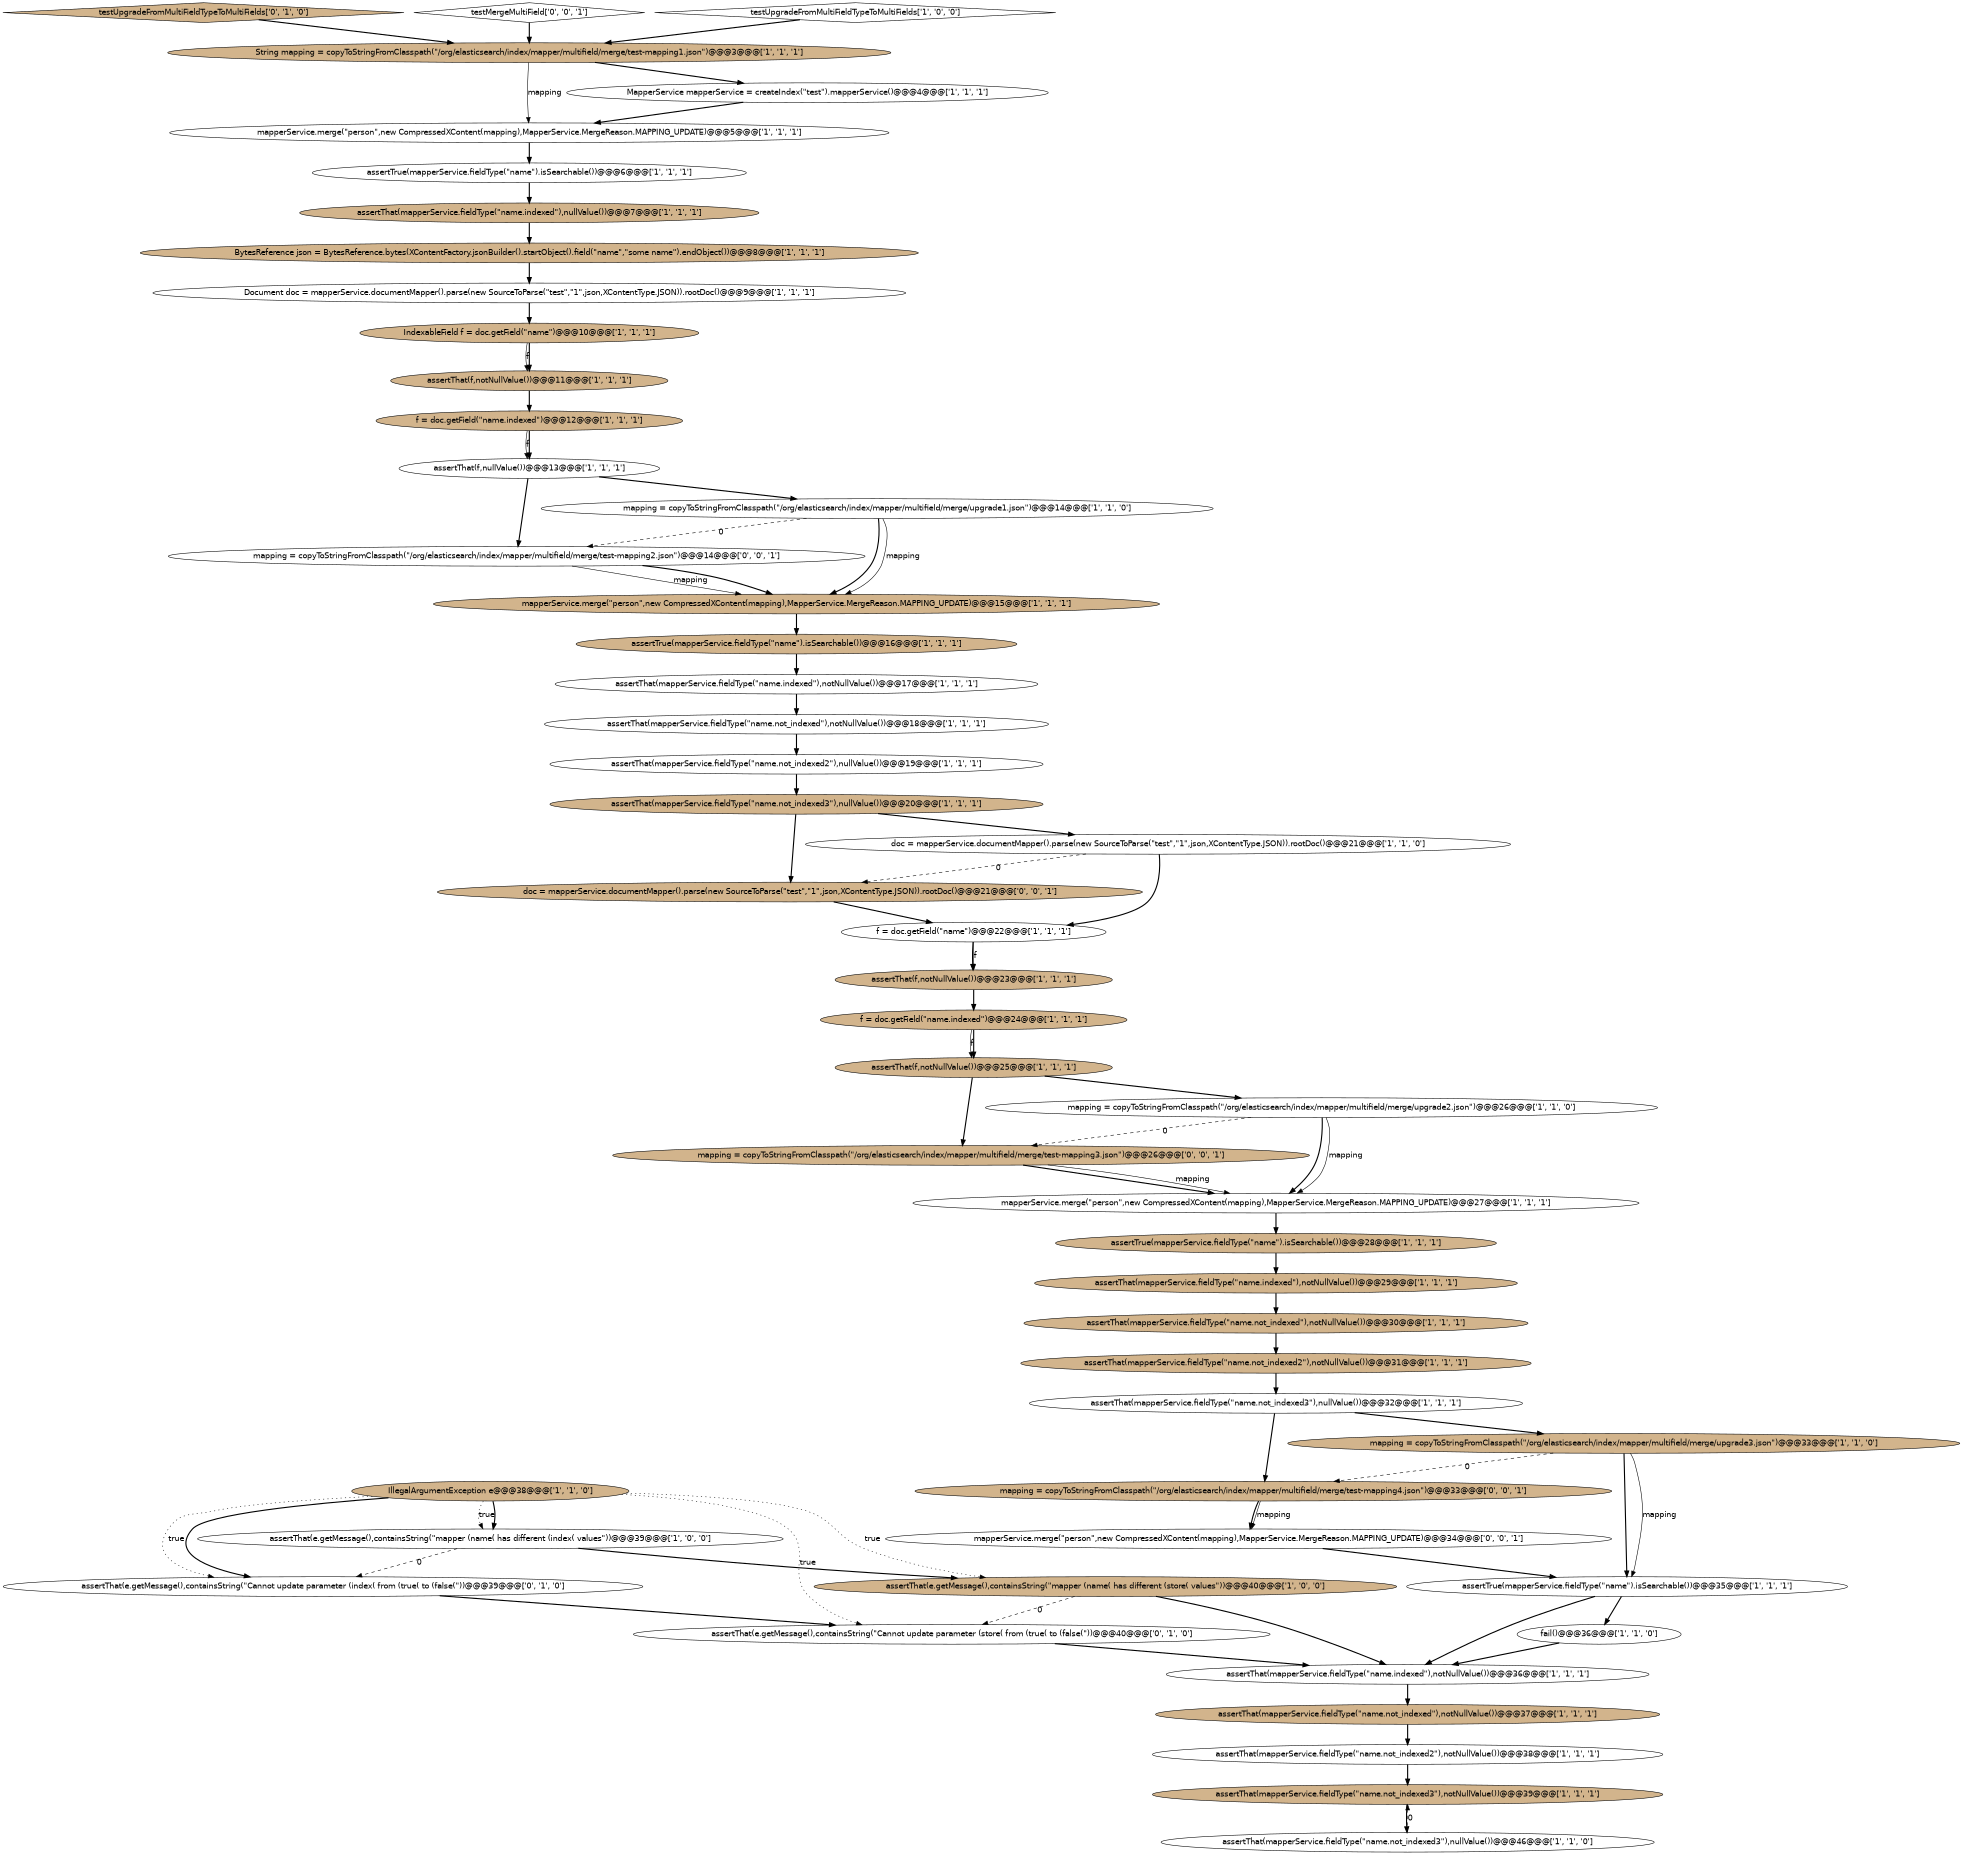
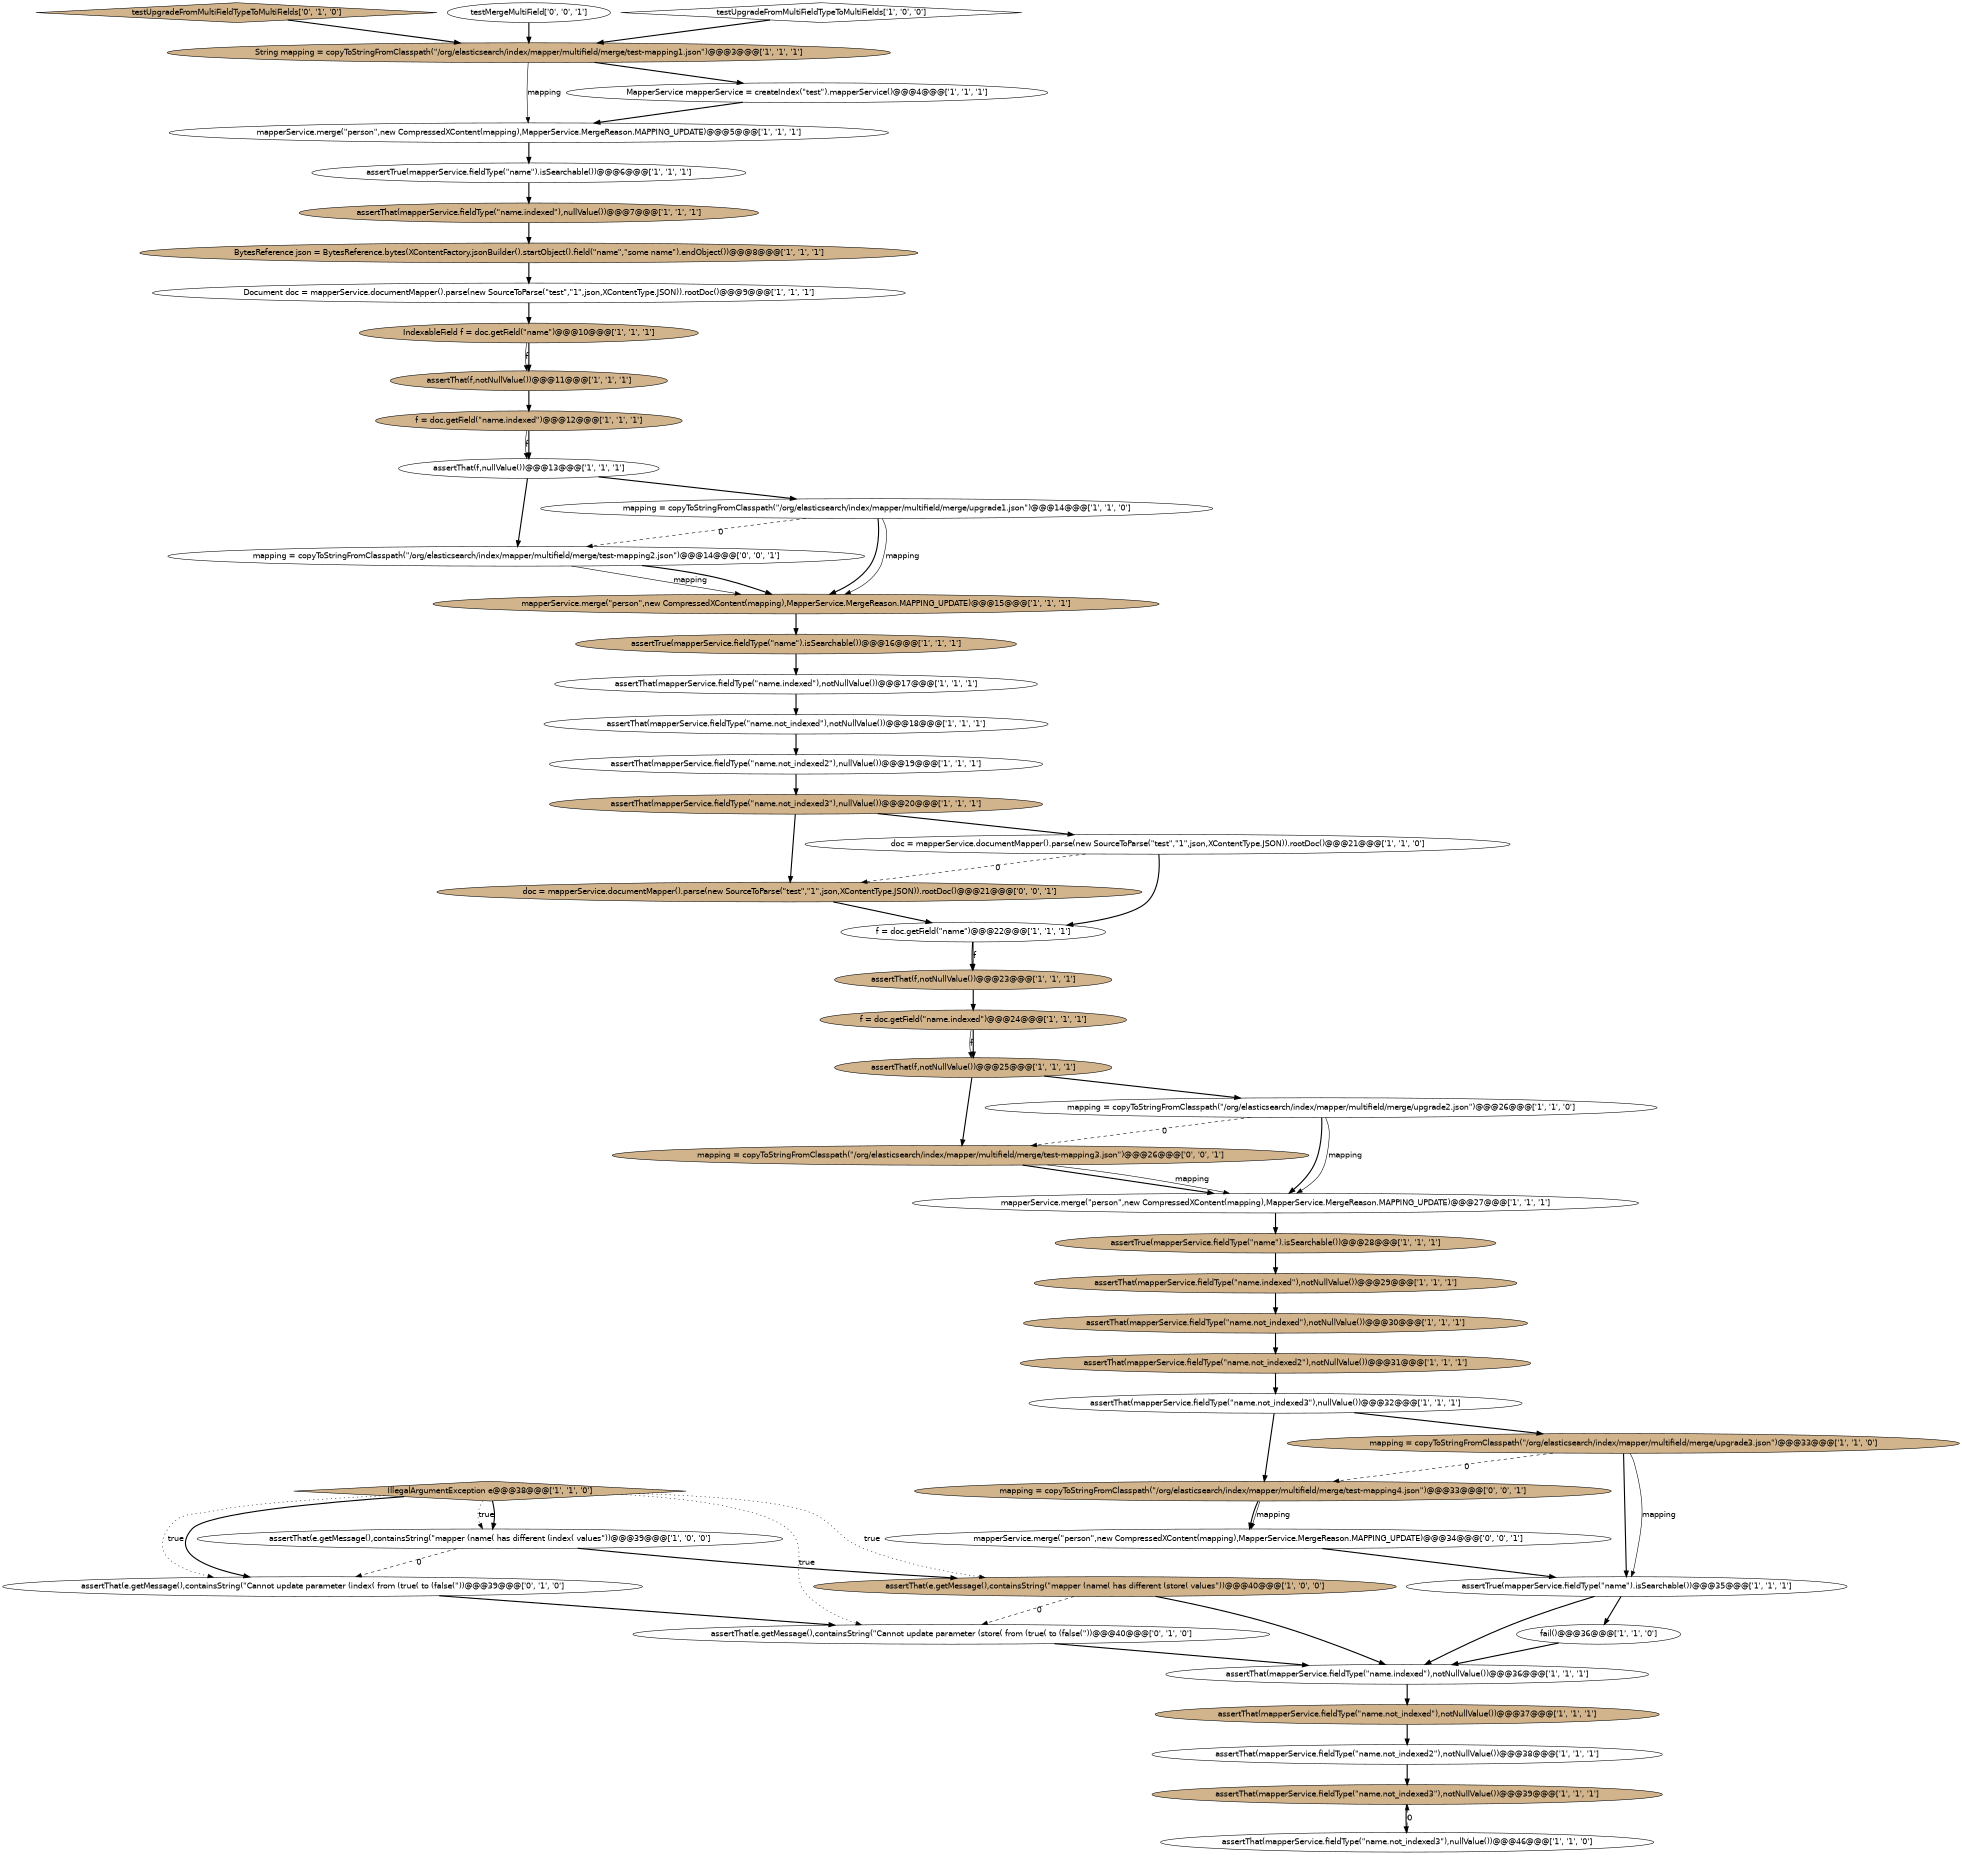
node "testMergeMultiField['0', '0', '1']": shape diamond -> ellipse
node "IllegalArgumentException e@@@38@@@['1', '1', '0']": shape ellipse -> diamond
